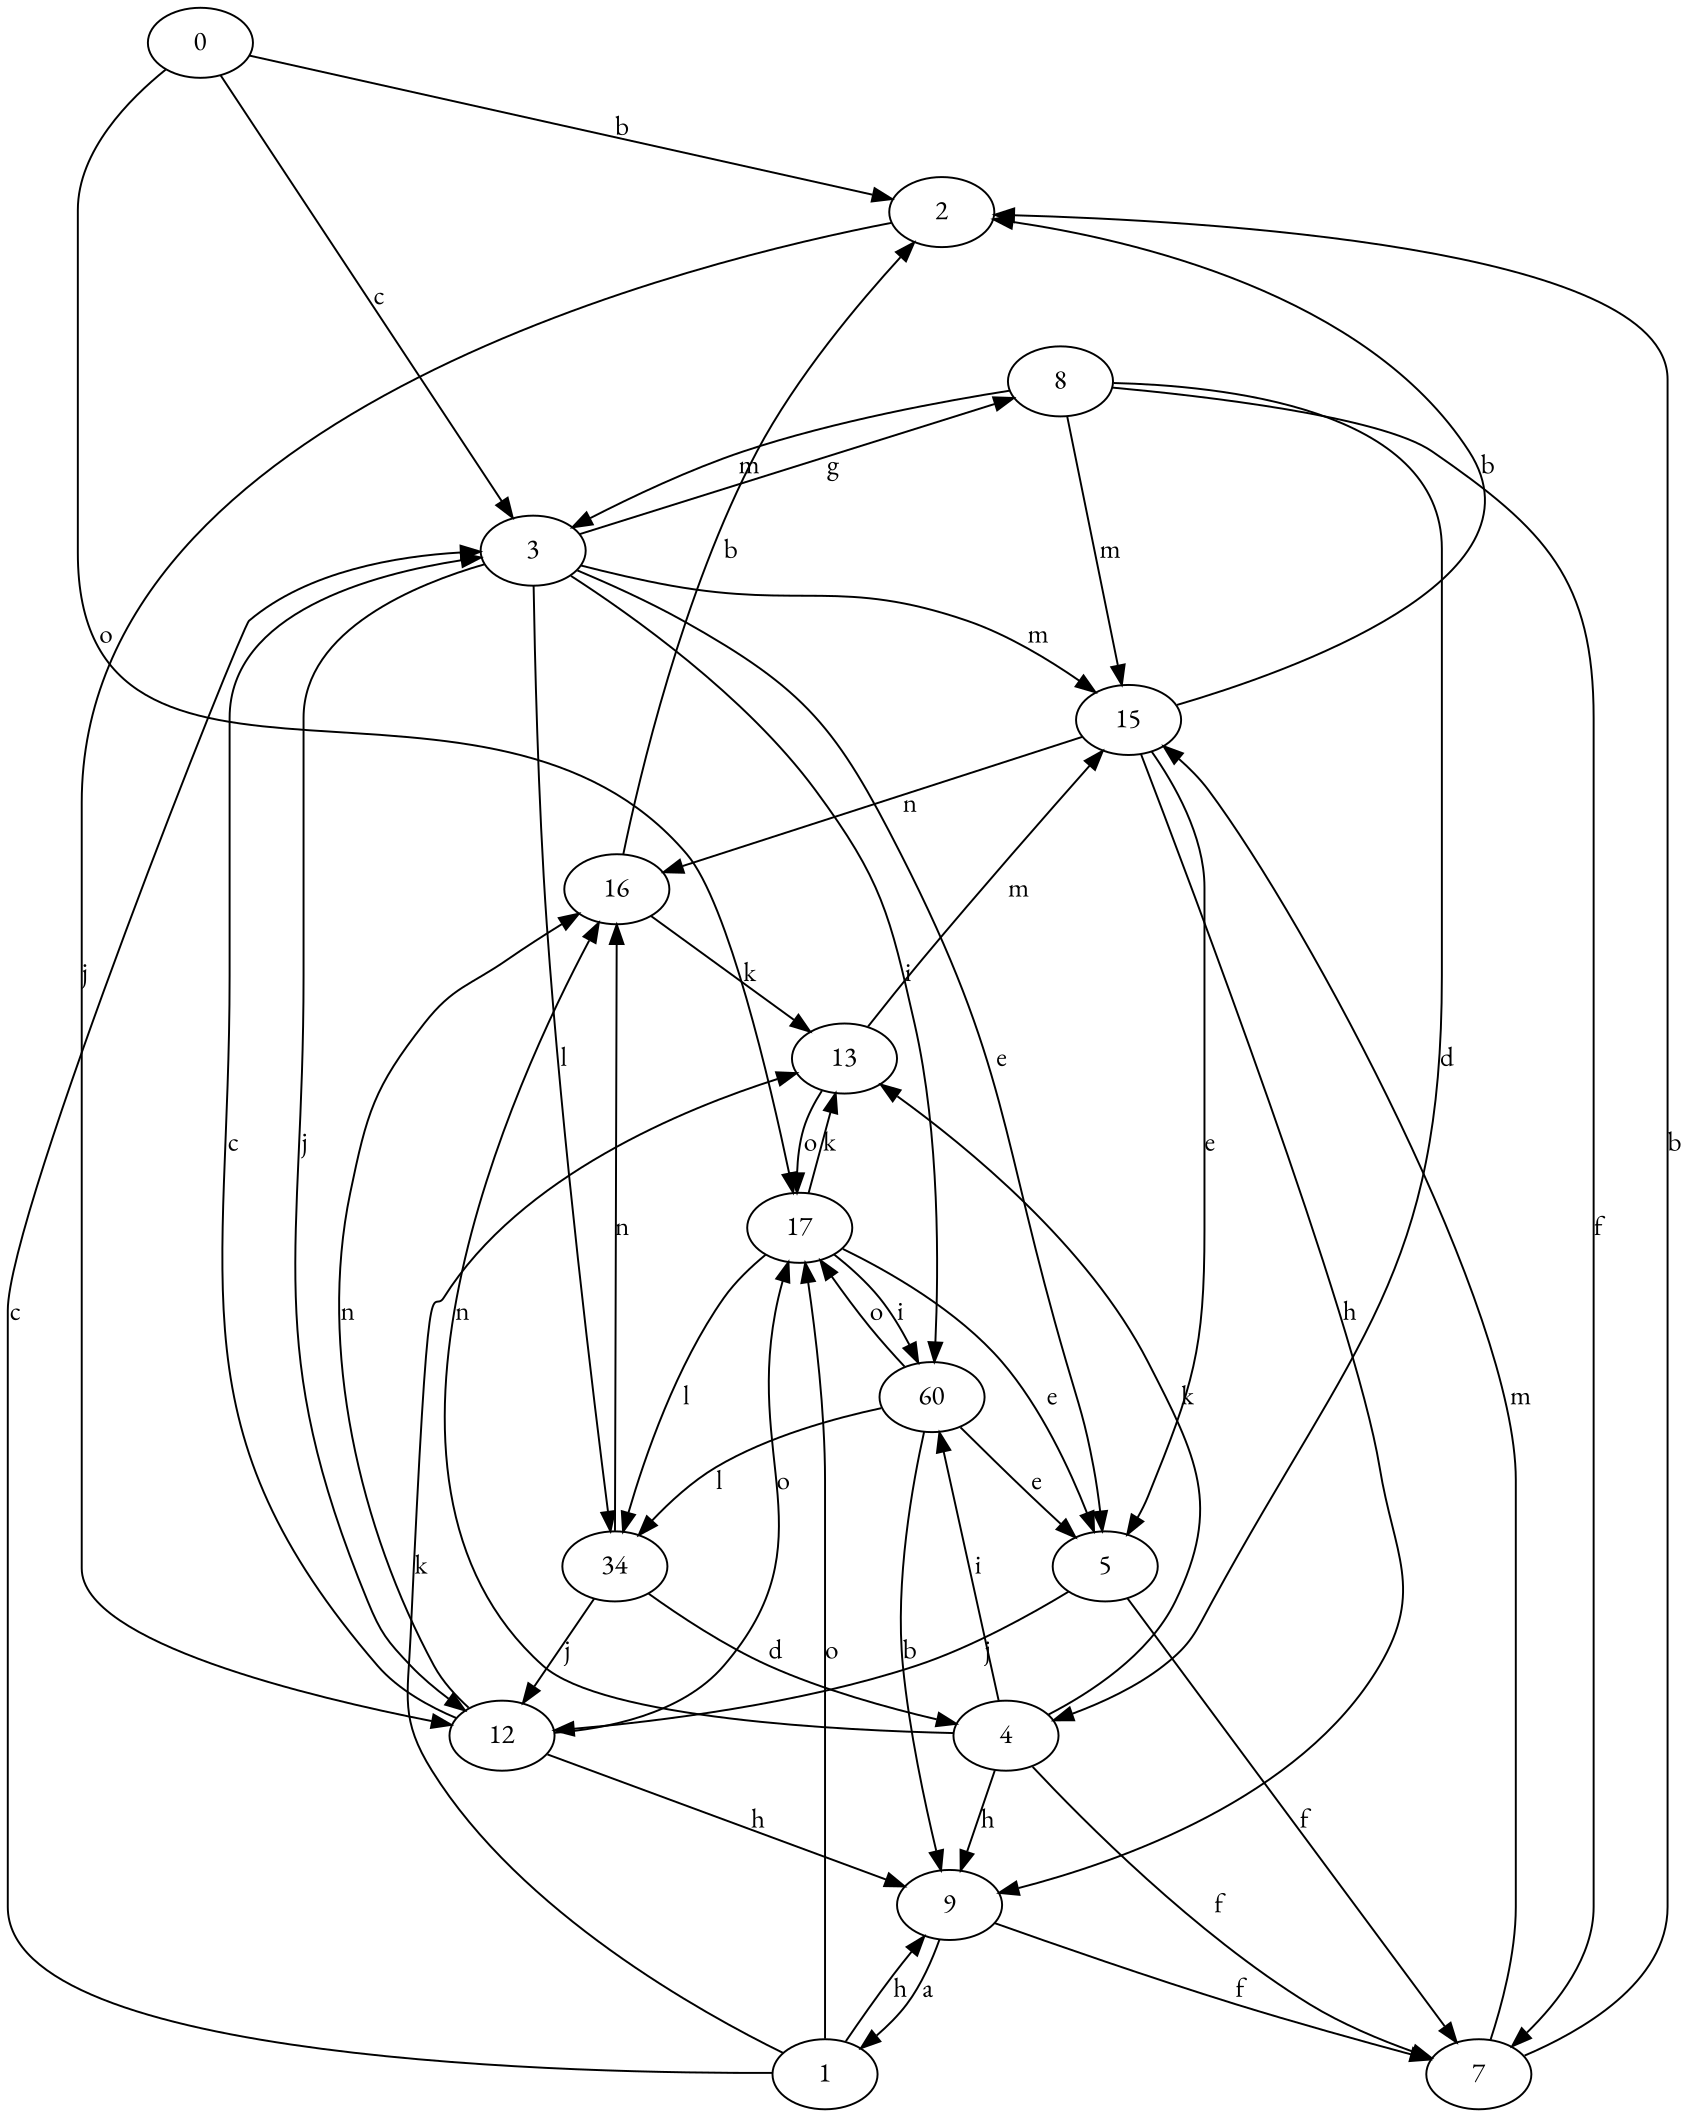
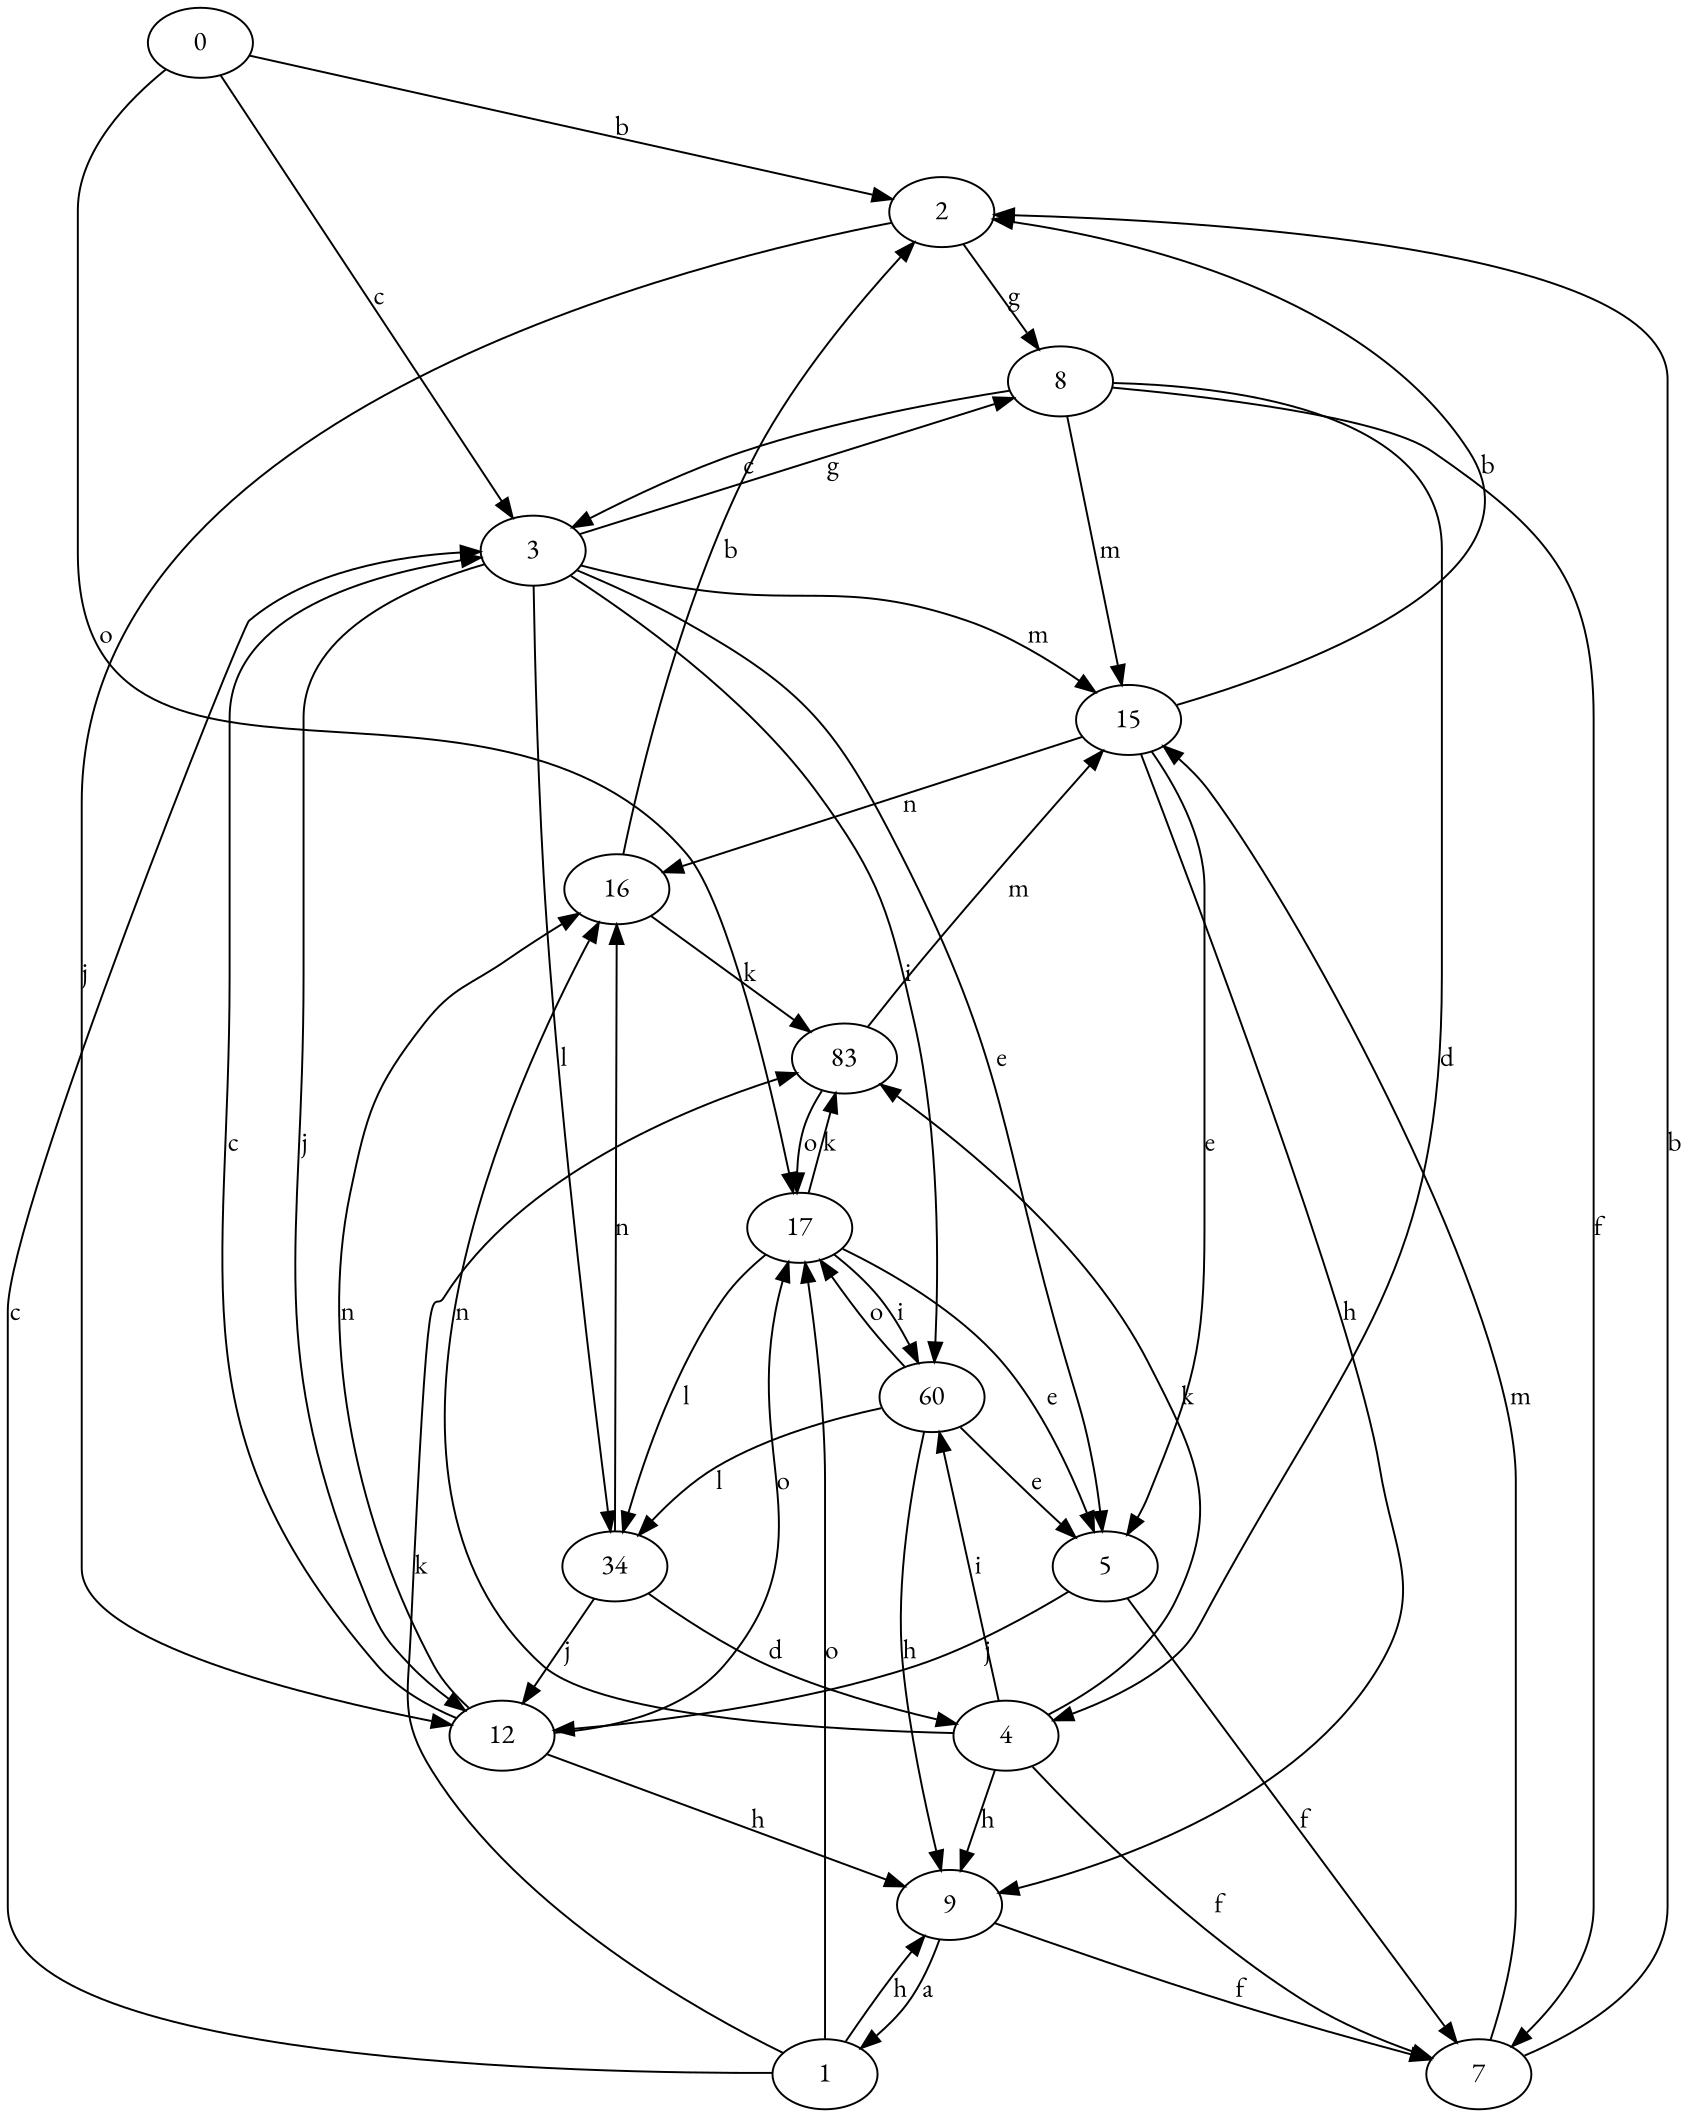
edge "2" -> "8": added, label "g"
edge "8" -> "3": label "m" -> "c"
node "13": label "13" -> "83"
edge "60" -> "9": label "b" -> "h"
